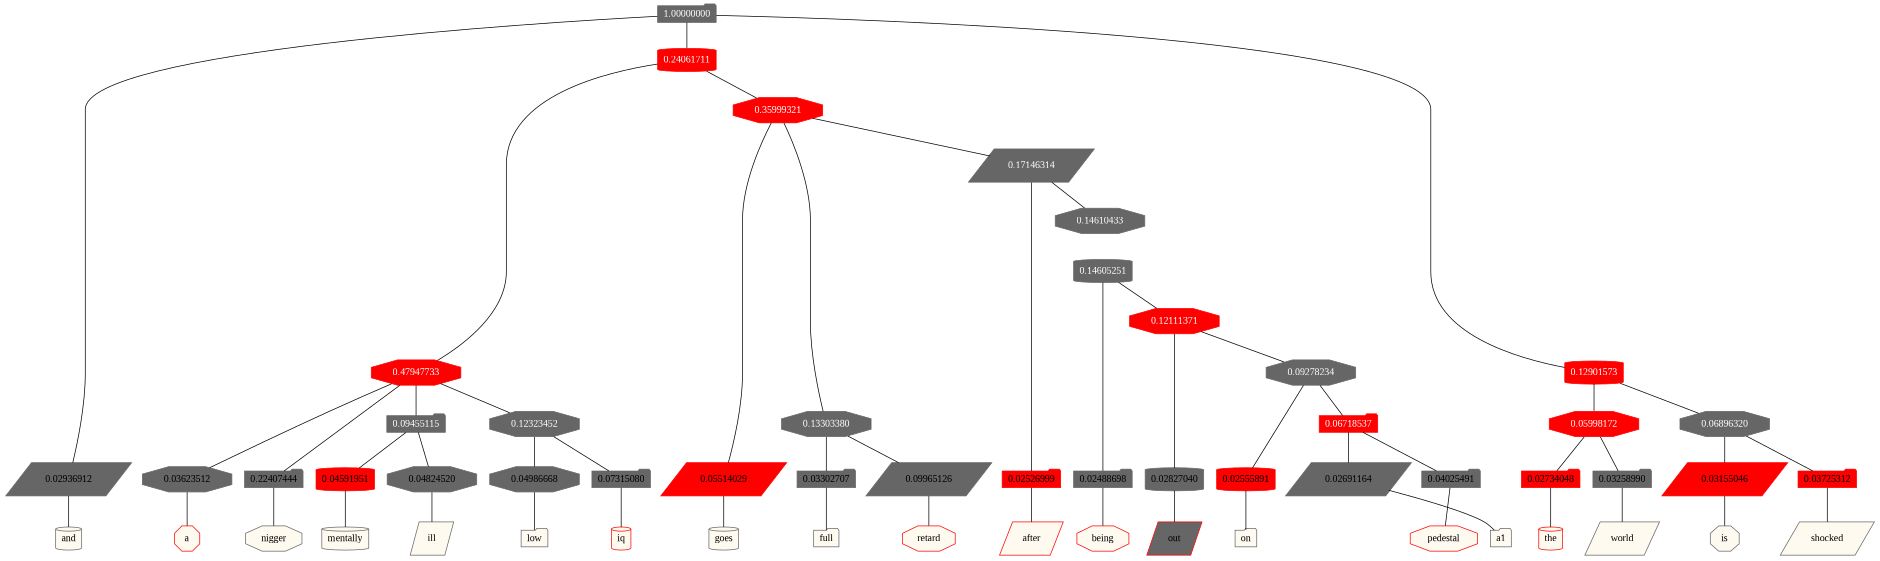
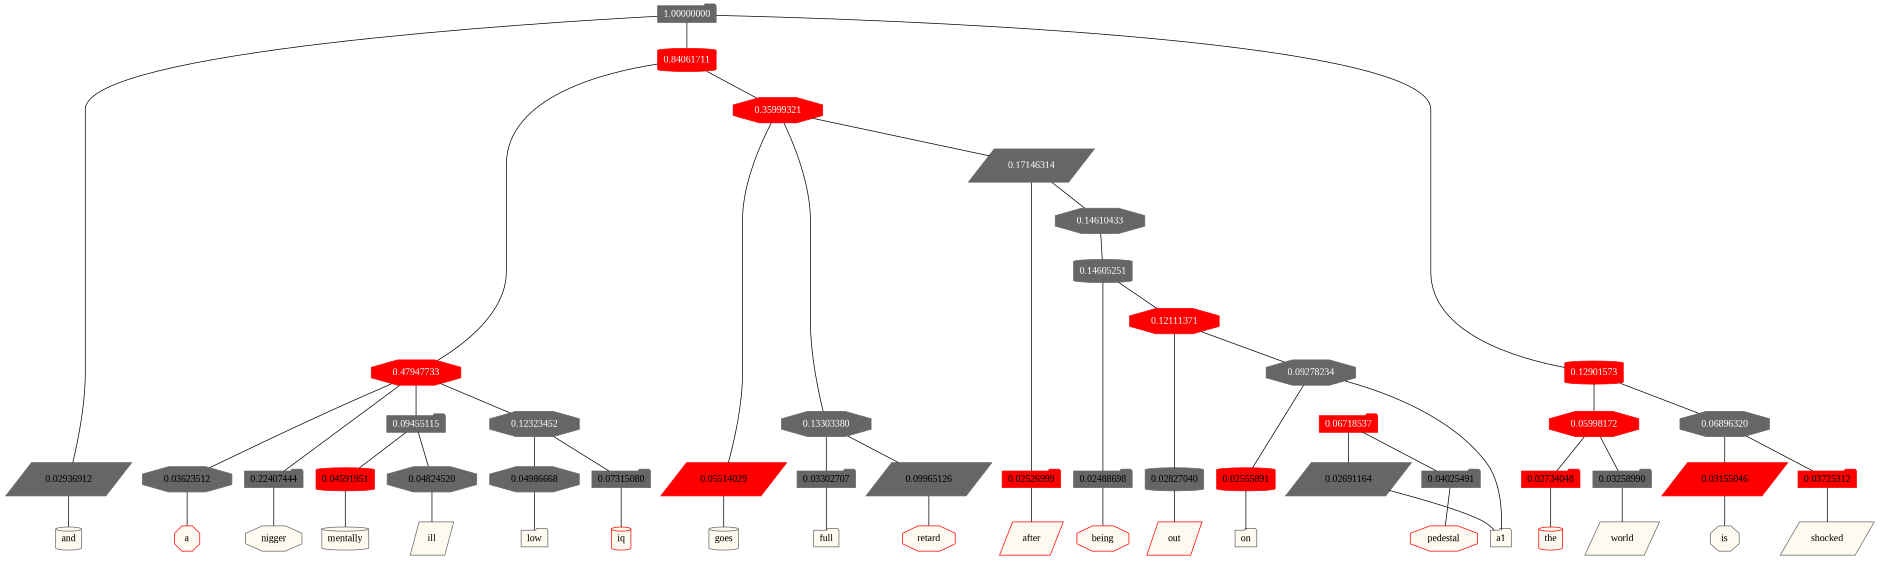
node "0.24061711": label "0.24061711" -> "0.84061711"
edge "0.14610433" -- "0.14605251": added
edge "0.09278234" -- "0.06718537": now "0.09278234" -- "a1"
node "out": fillcolor gray40 -> floralwhite
